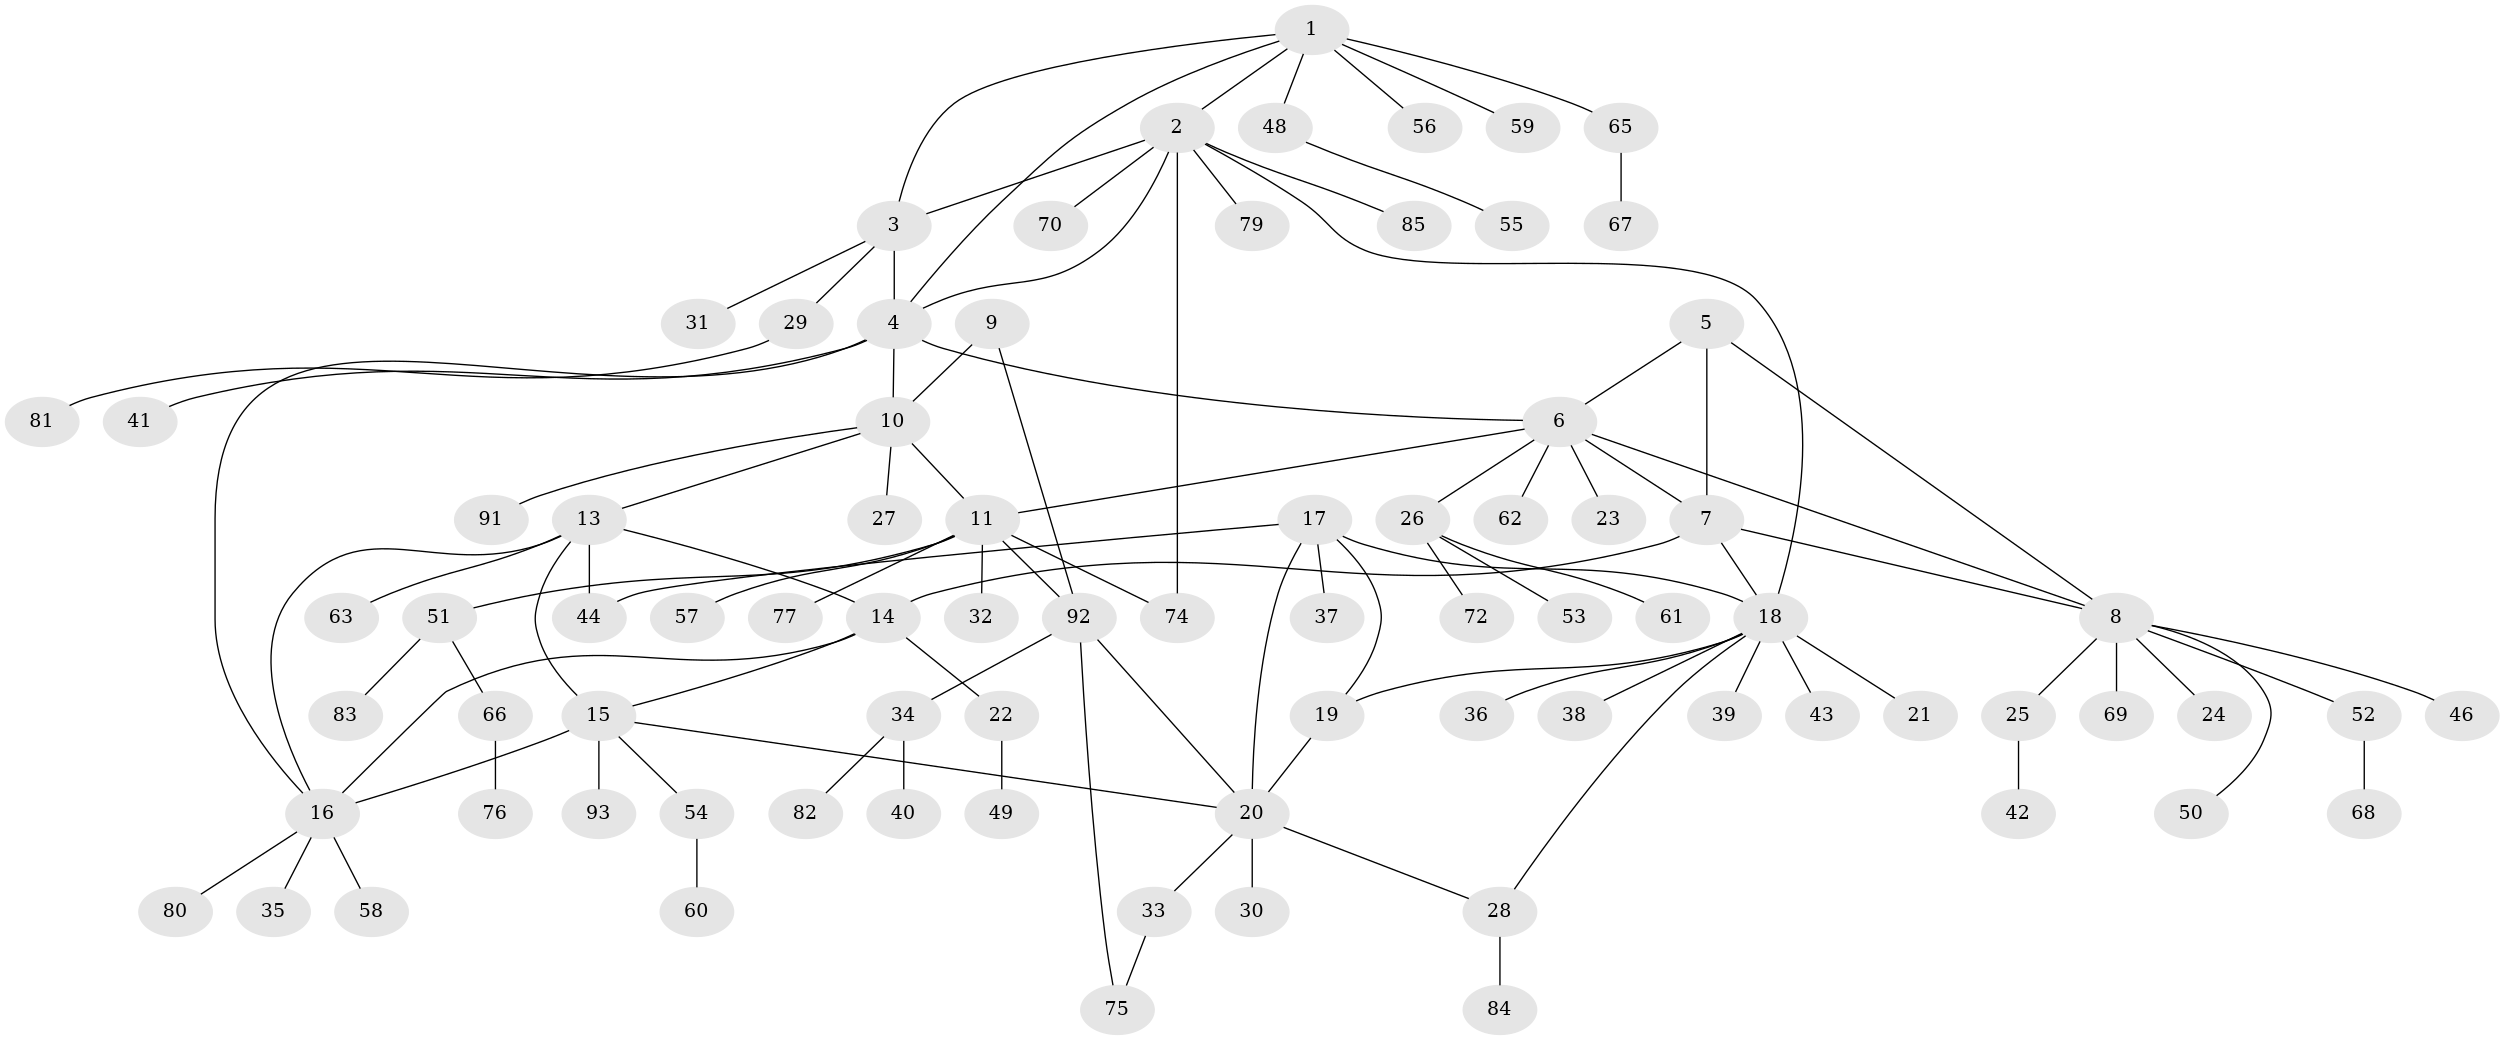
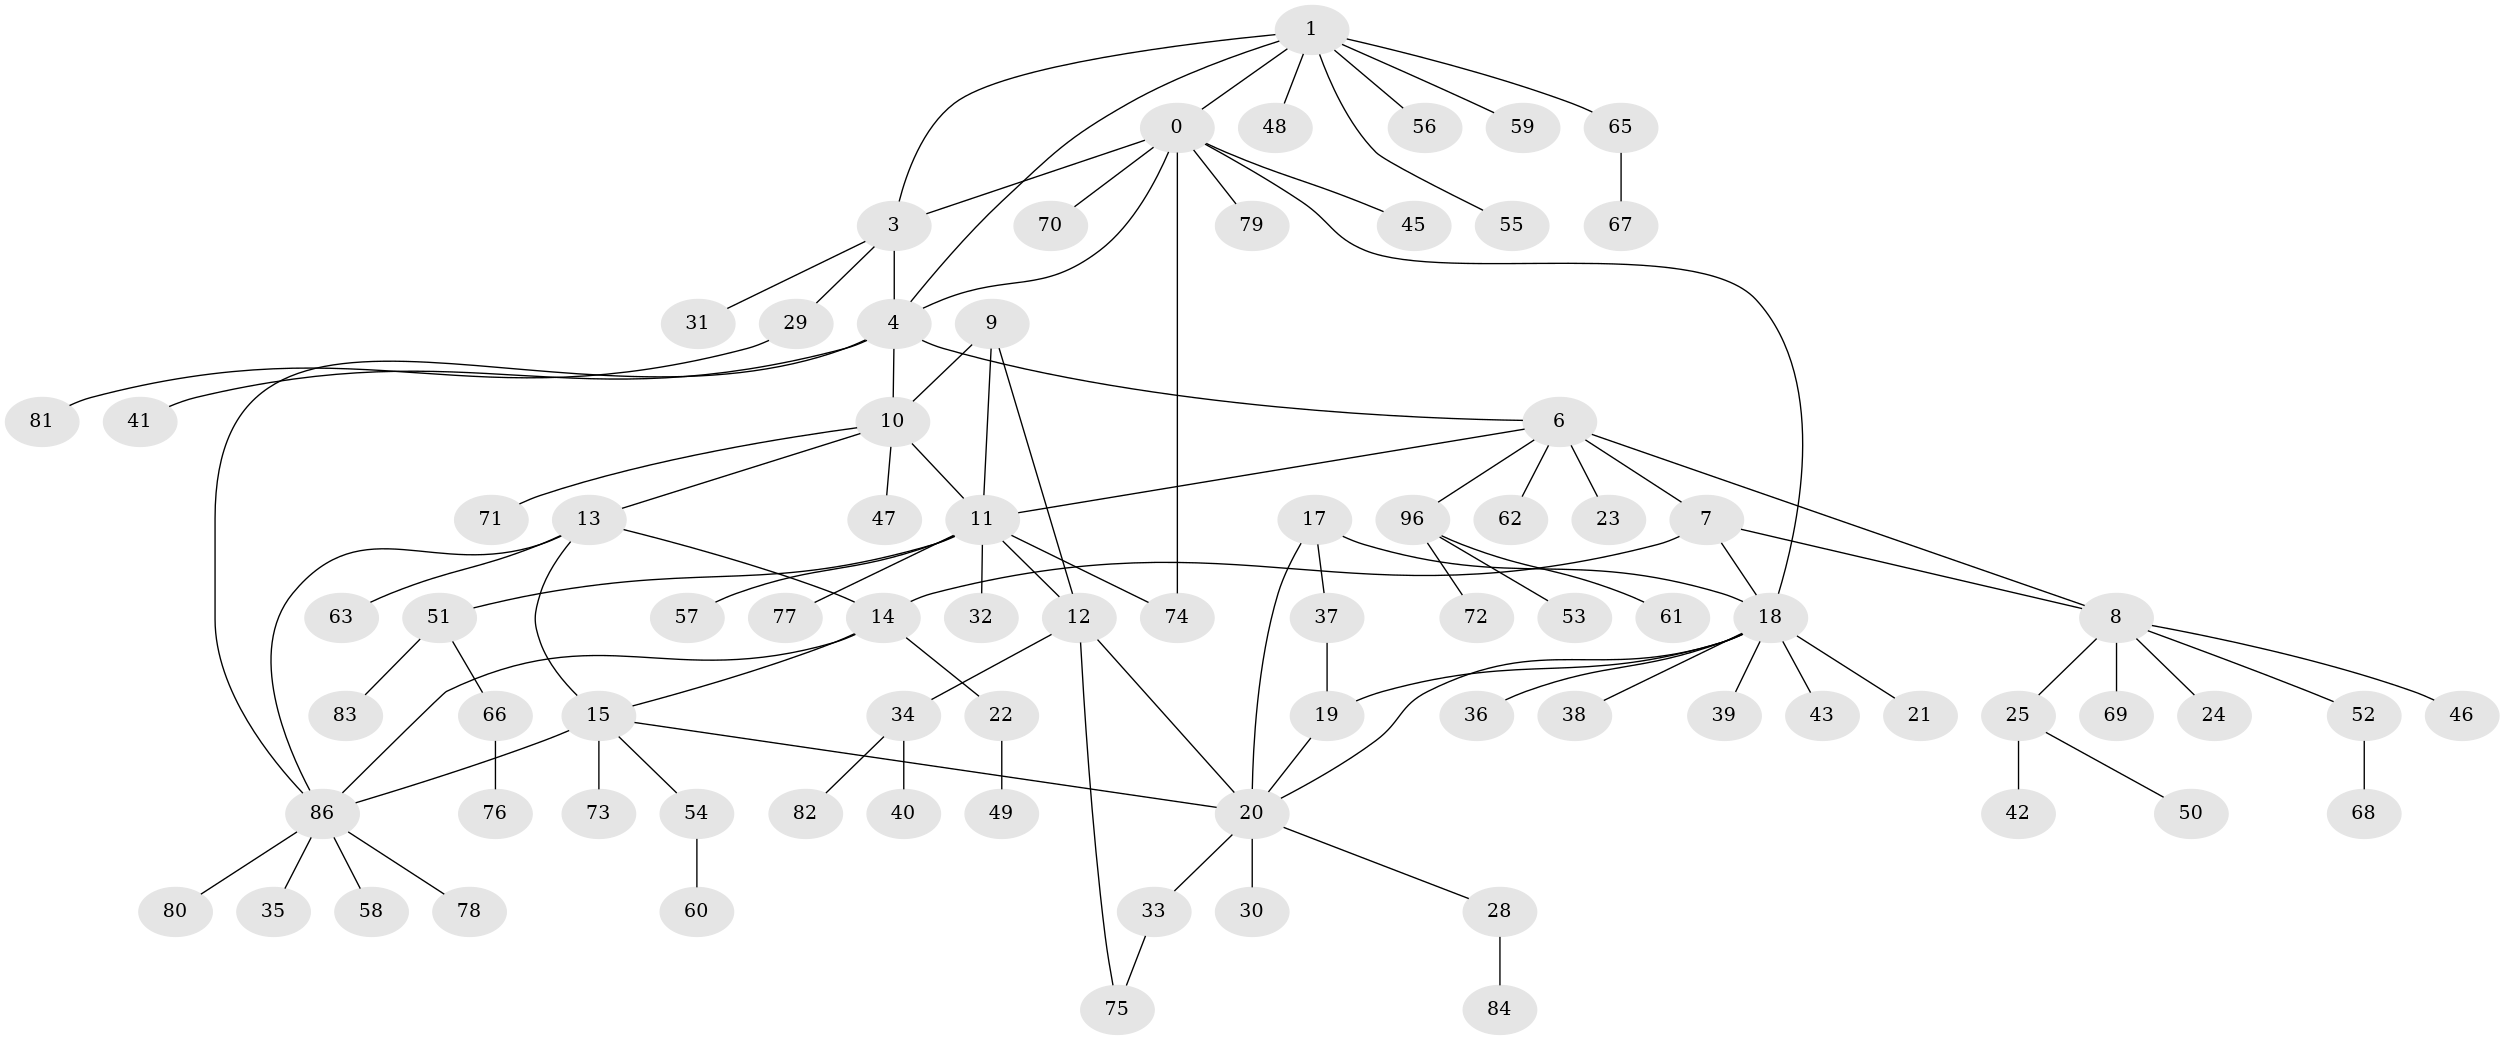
node "2": label "2" -> "0"
edge "48" -- "55": now "1" -- "55"
node "85": label "85" -> "45"
node "5": removed
edge "9" -- "11": added
node "91": label "91" -> "71"
node "27": label "27" -> "47"
node "26": label "26" -> "96"
edge "17" -- "19": now "37" -- "19"
node "44": removed
node "92": label "92" -> "12"
edge "8" -- "50": now "25" -- "50"
edge "18" -- "28": now "18" -- "20"
node "16": label "16" -> "86"
node "93": label "93" -> "73"
node "78": added
